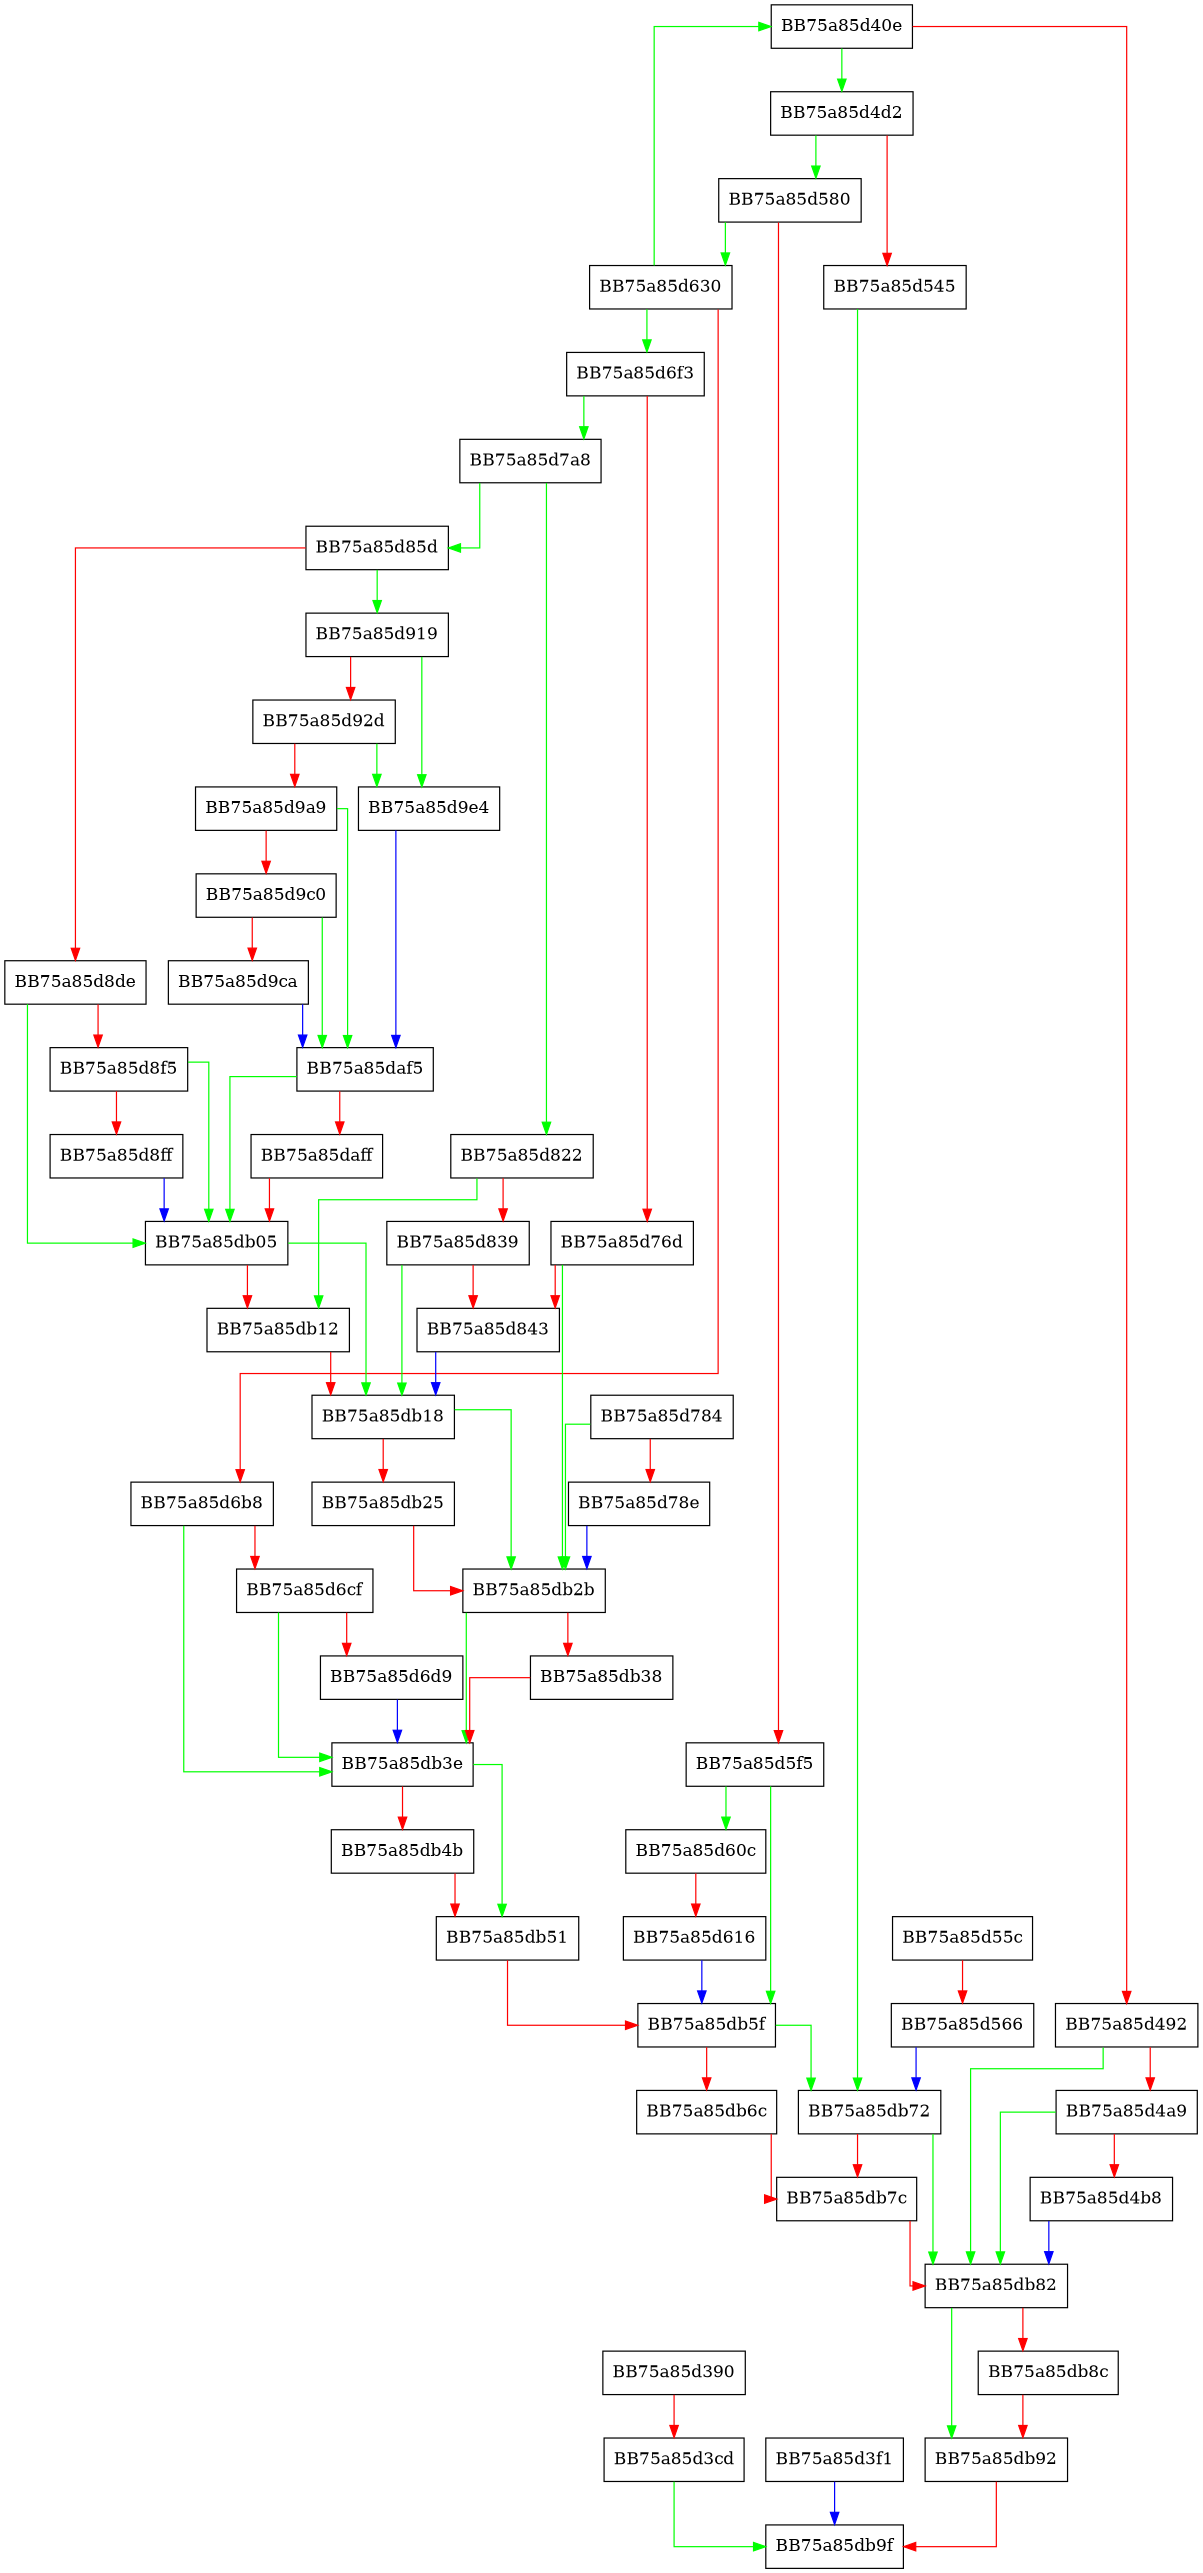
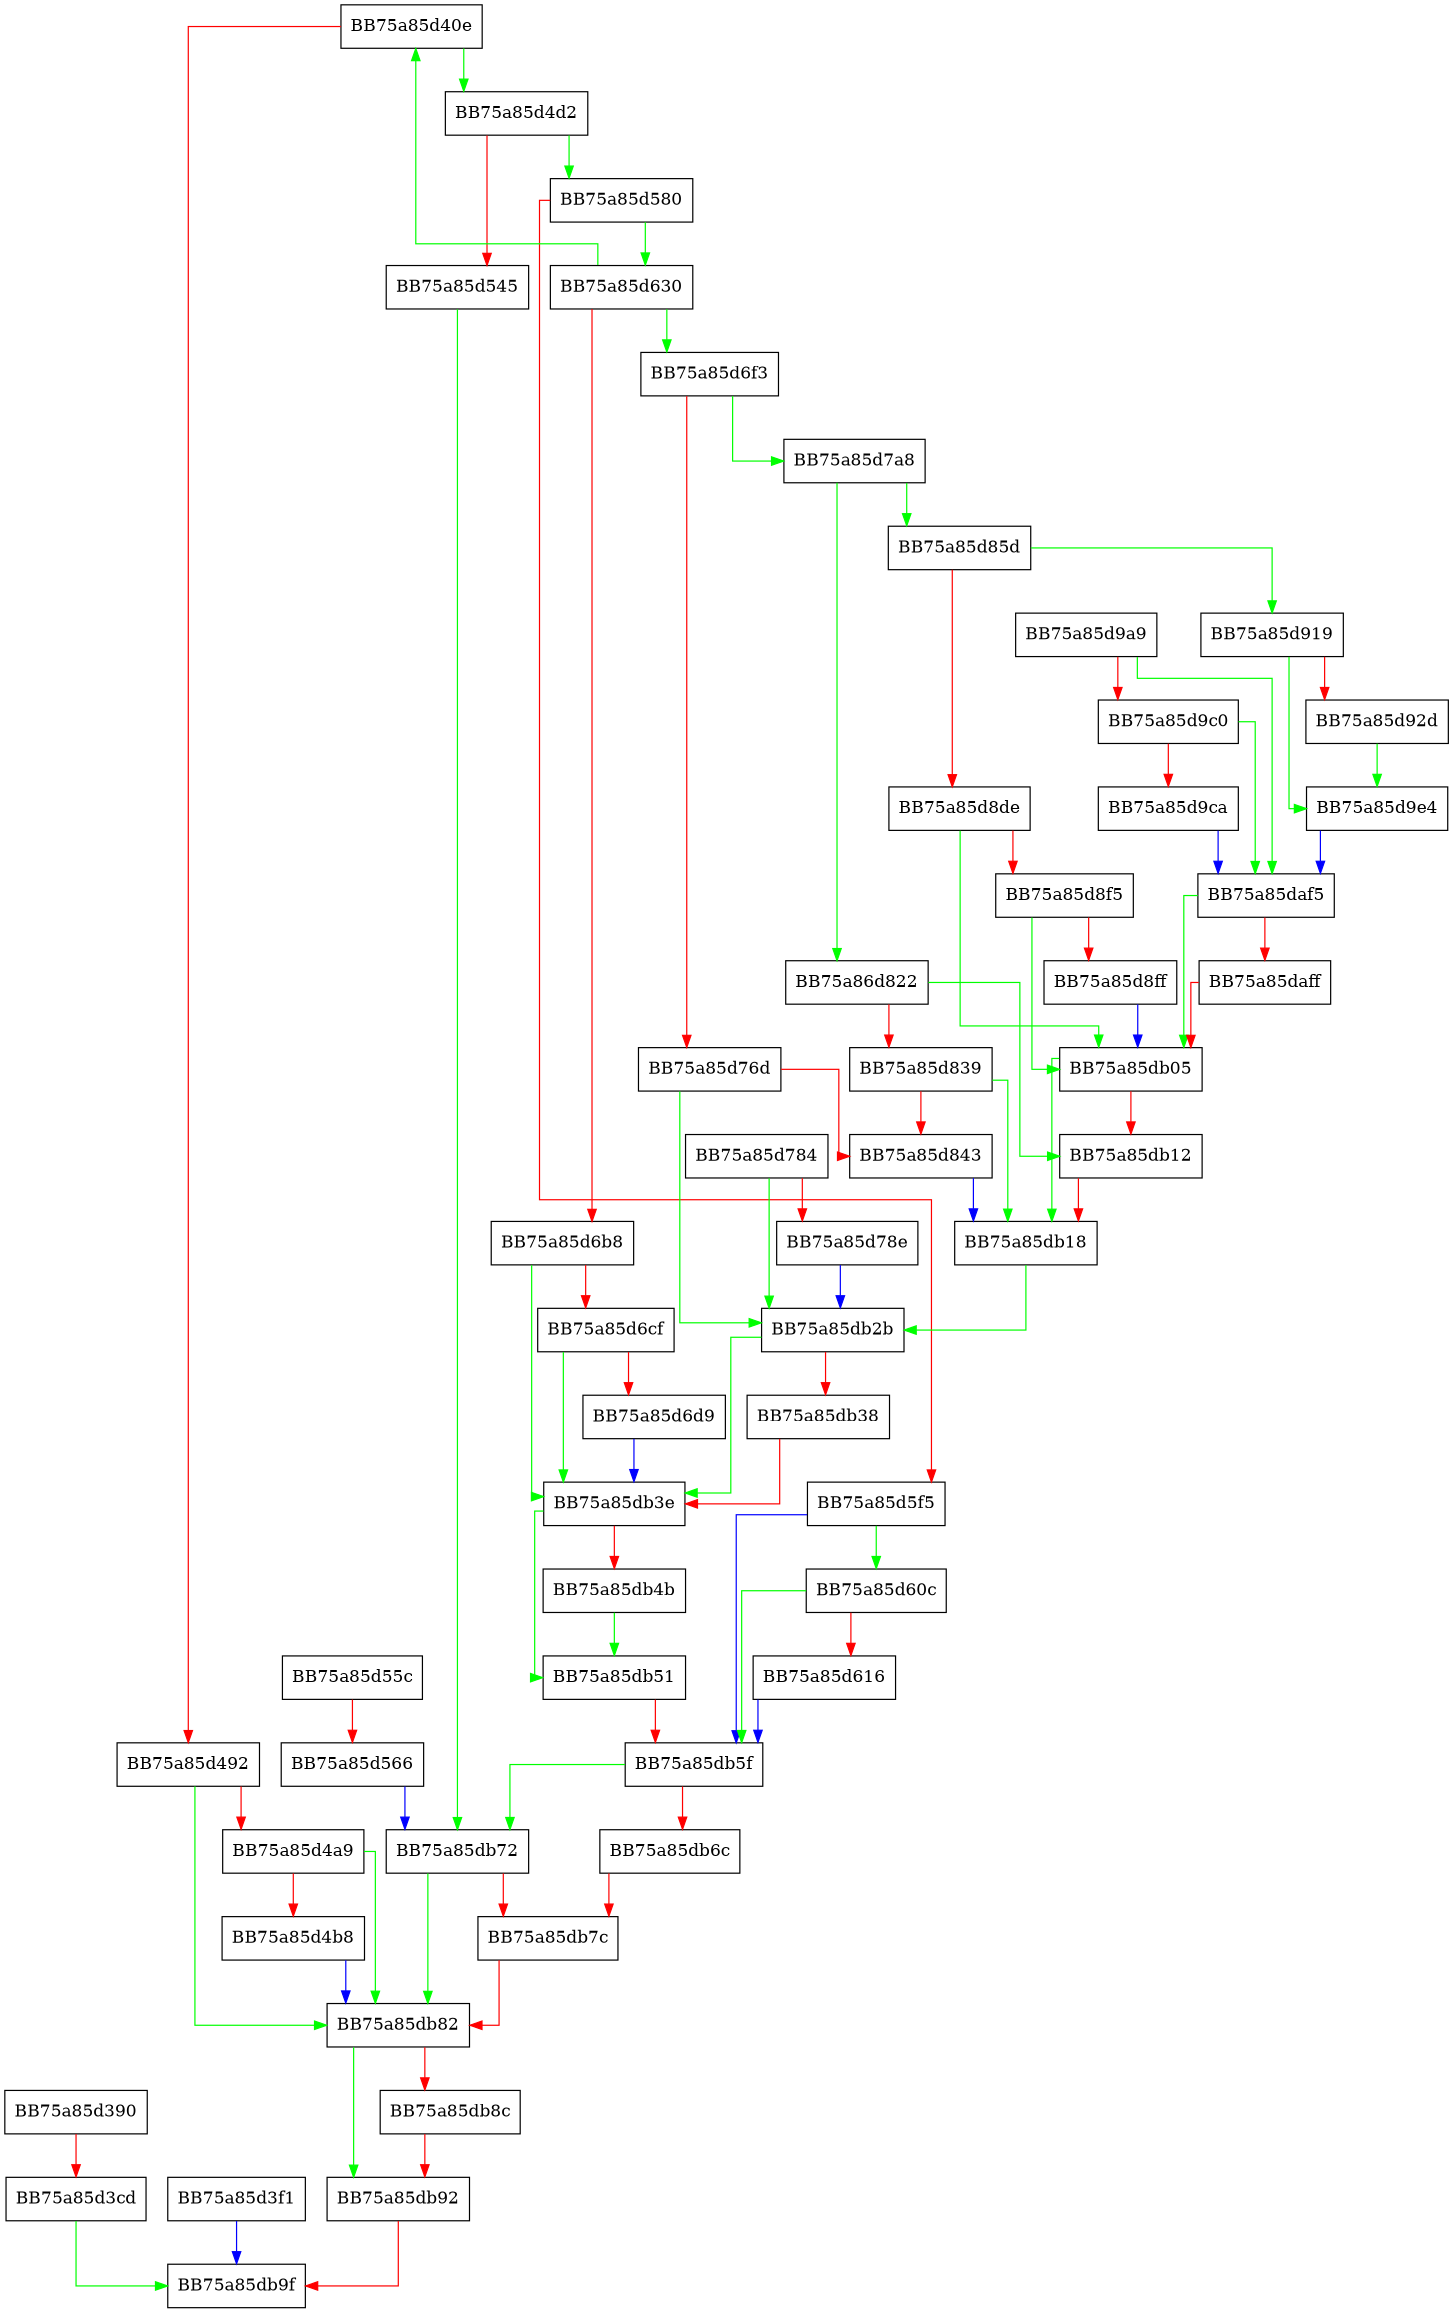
edge "BB75a85d92d" -> "BB75a85d9a9": removed
node "BB75a85d822": label "BB75a85d822" -> "BB75a86d822"
node "BB75a85db25": removed
edge "BB75a85d60c" -> "BB75a85db5f": added
edge "BB75a85db4b" -> "BB75a85db51": color red -> green
edge "BB75a85d5f5" -> "BB75a85db5f": color green -> blue
